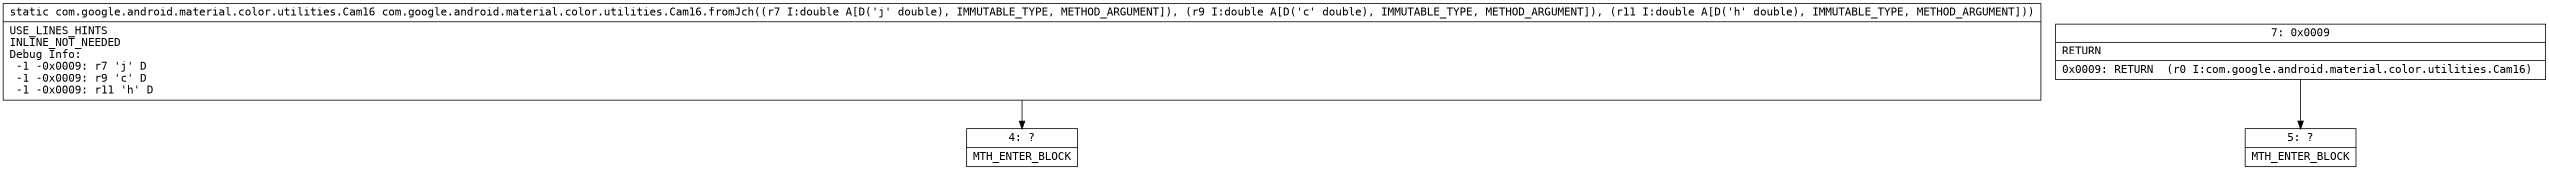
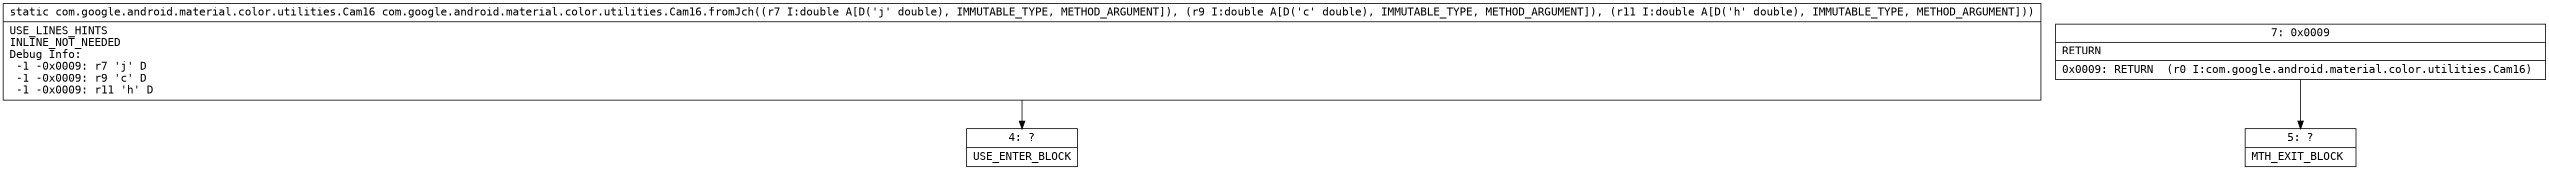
node "4: ?": text "MTH_ENTER_BLOCK" -> "USE_ENTER_BLOCK"
node "5: ?": text "MTH_ENTER_BLOCK" -> "MTH_EXIT_BLOCK"
